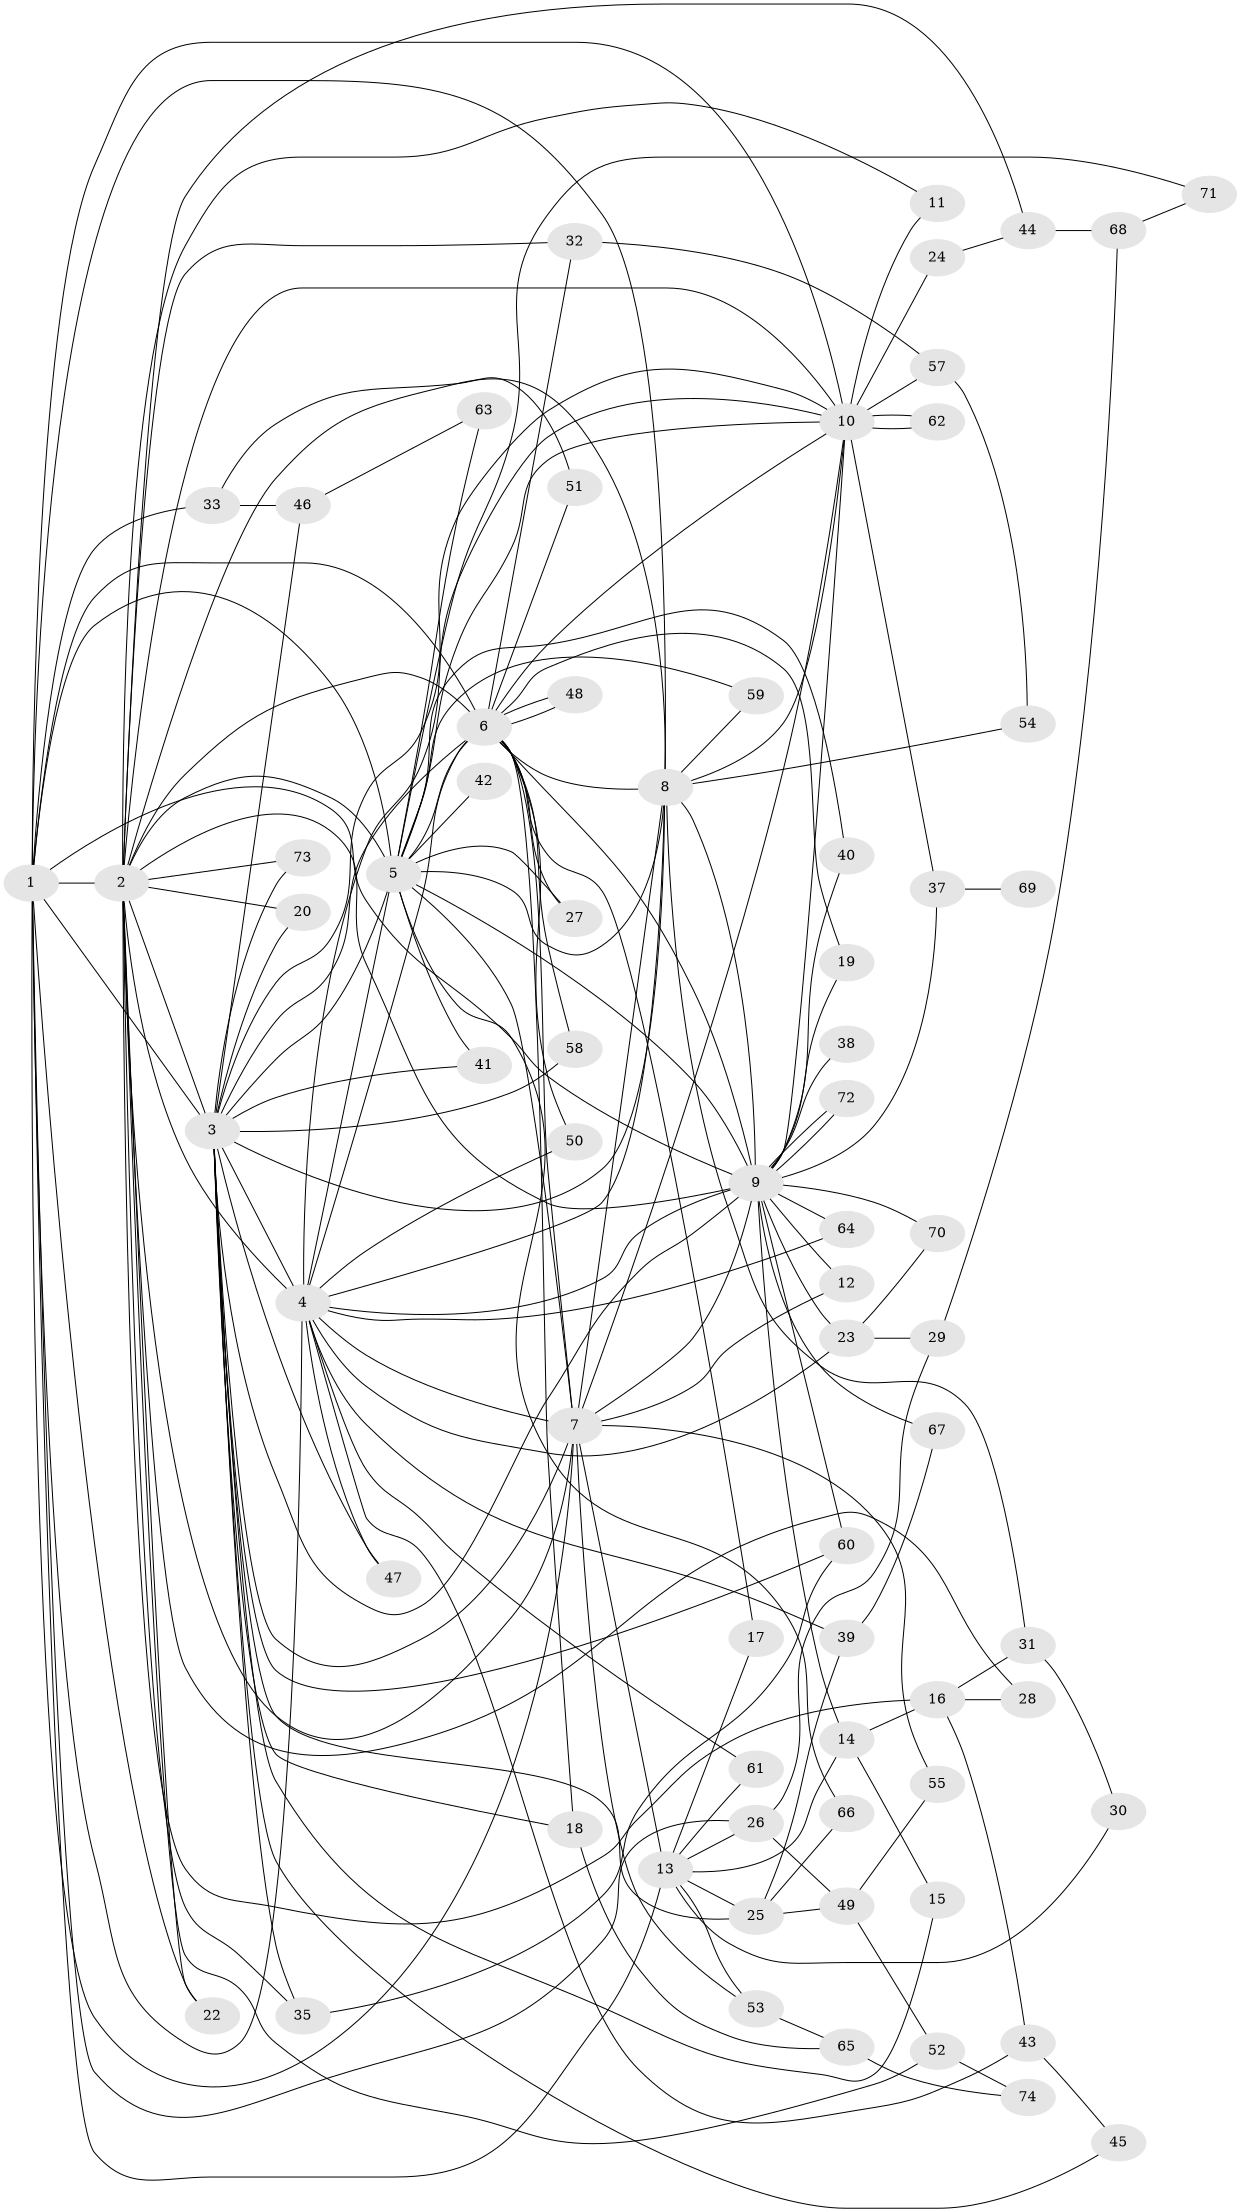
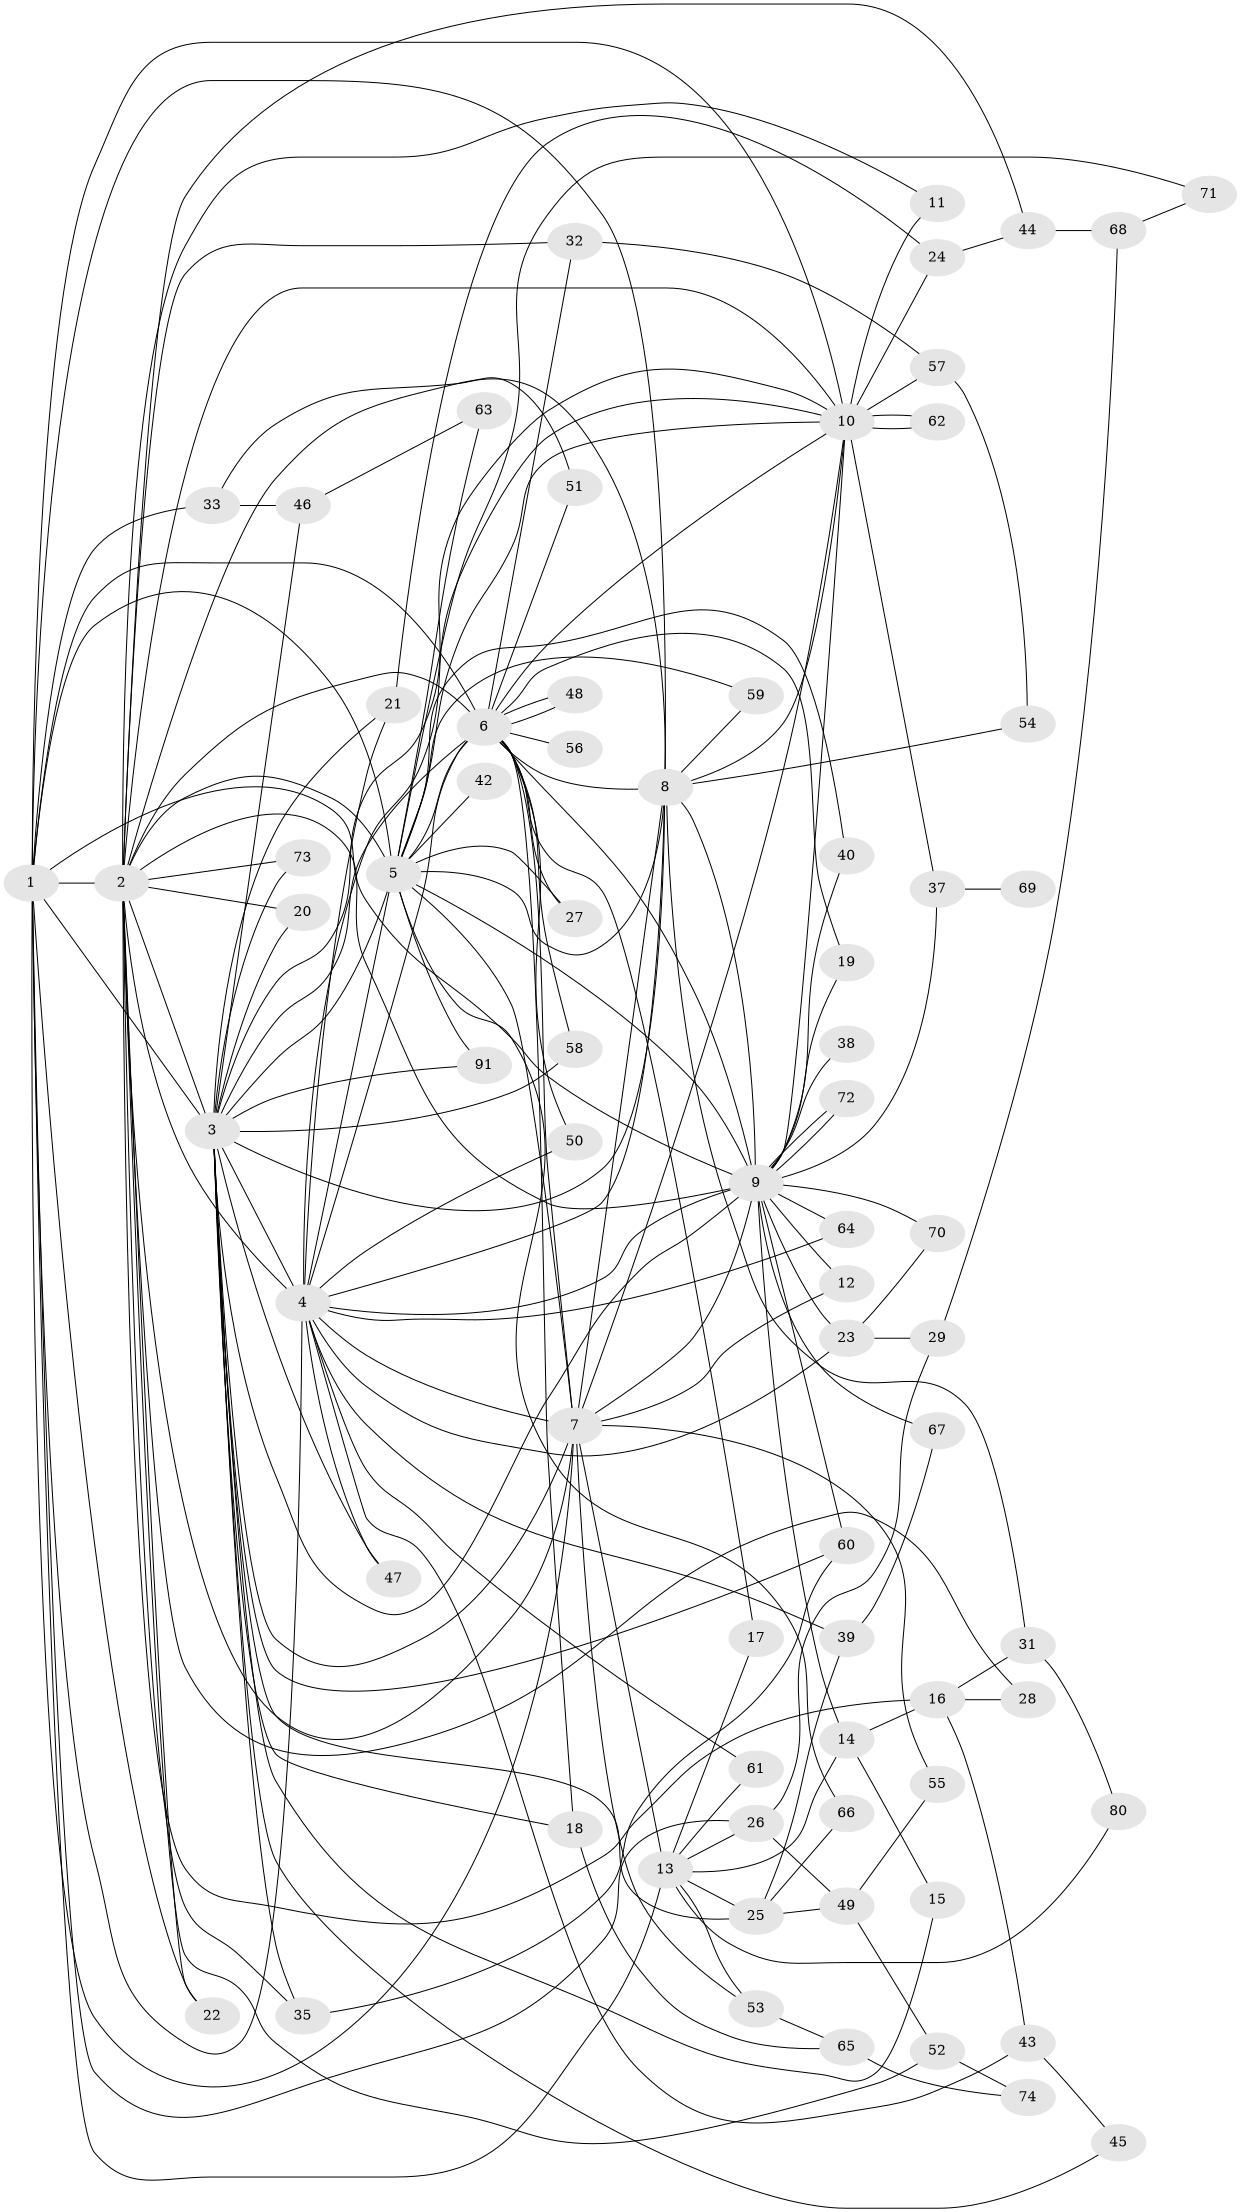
node "21": added
node "56": added
node "41": label "41" -> "91"
node "30": label "30" -> "80"
